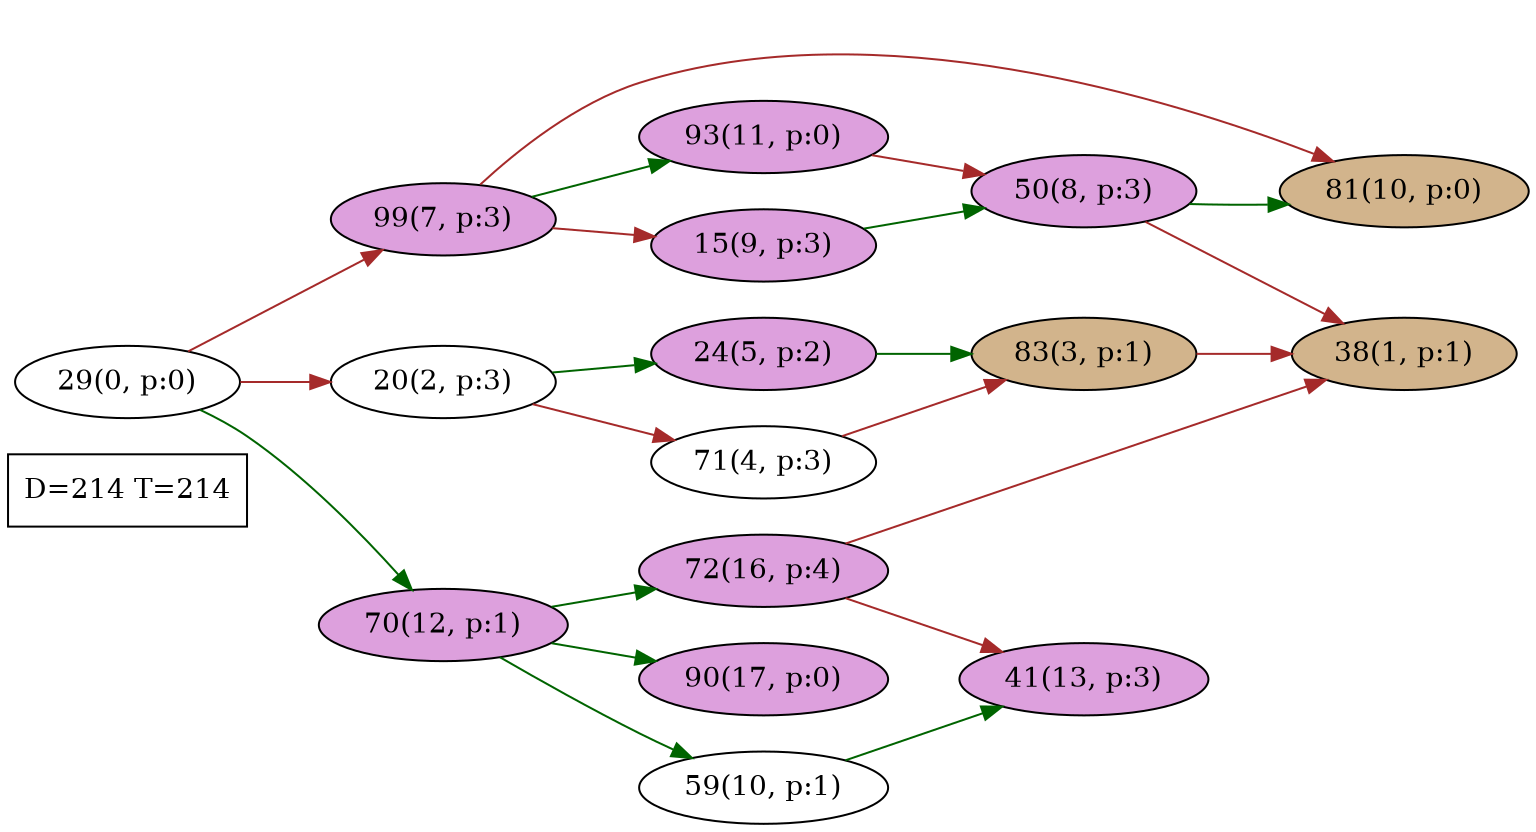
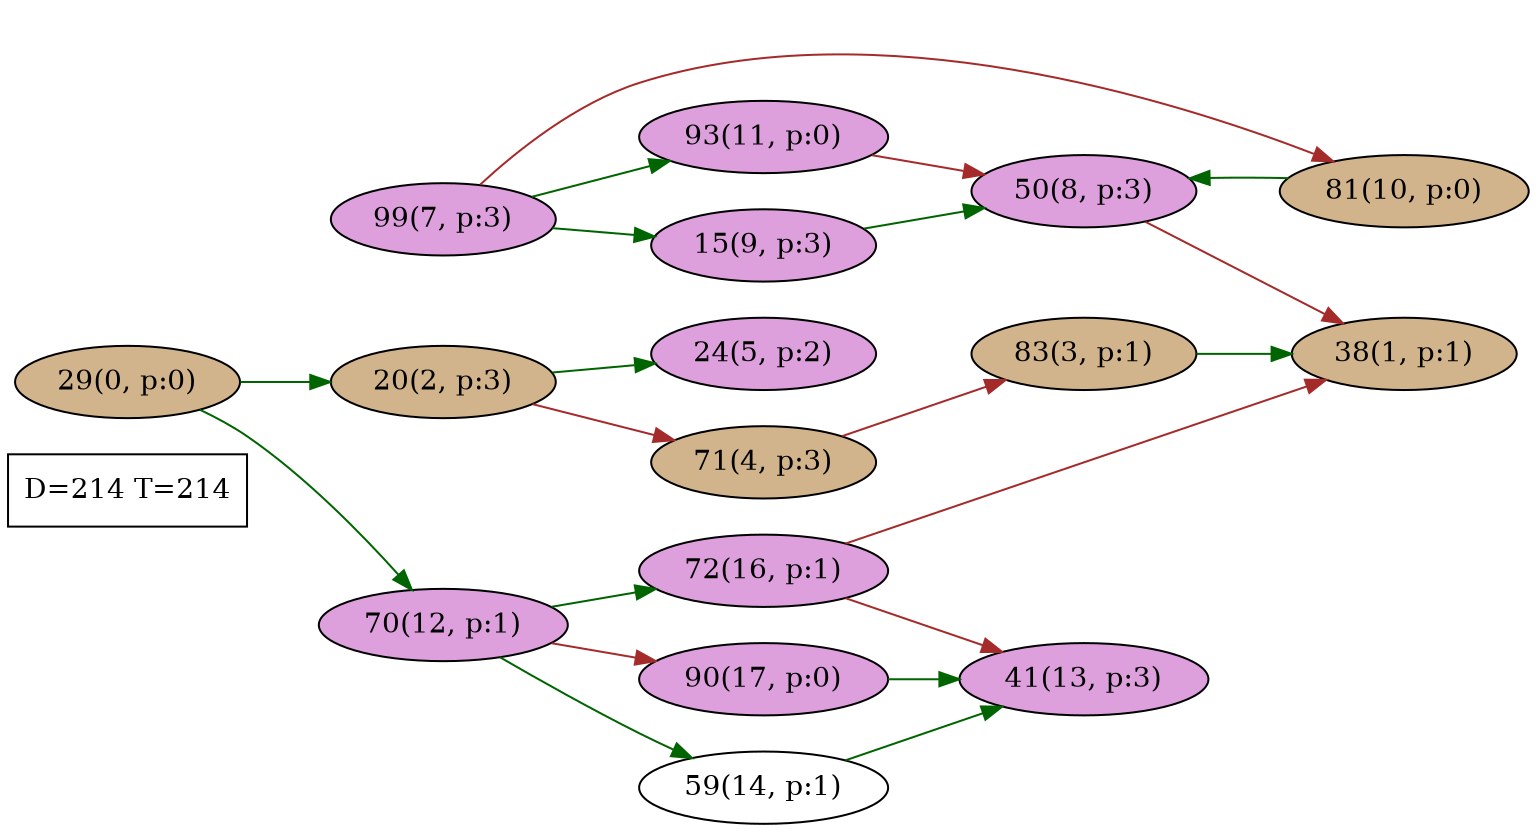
edge "50(8, p:3)" -> "81(10, p:0)": reversed
edge "99(7, p:3)" -> "15(9, p:3)": color brown -> darkgreen
edge "29(0, p:0)" -> "99(7, p:3)": removed
edge "24(5, p:2)" -> "83(3, p:1)": removed
edge "83(3, p:1)" -> "38(1, p:1)": color brown -> darkgreen
node "29(0, p:0)": fillcolor white -> tan
edge "29(0, p:0)" -> "20(2, p:3)": color brown -> darkgreen
node "20(2, p:3)": fillcolor white -> tan
node "71(4, p:3)": fillcolor white -> tan
node "72(16, p:4)": label "72(16, p:4)" -> "72(16, p:1)"
edge "70(12, p:1)" -> "90(17, p:0)": color darkgreen -> brown
edge "90(17, p:0)" -> "41(13, p:3)": added
node "59(10, p:1)": label "59(10, p:1)" -> "59(14, p:1)"
